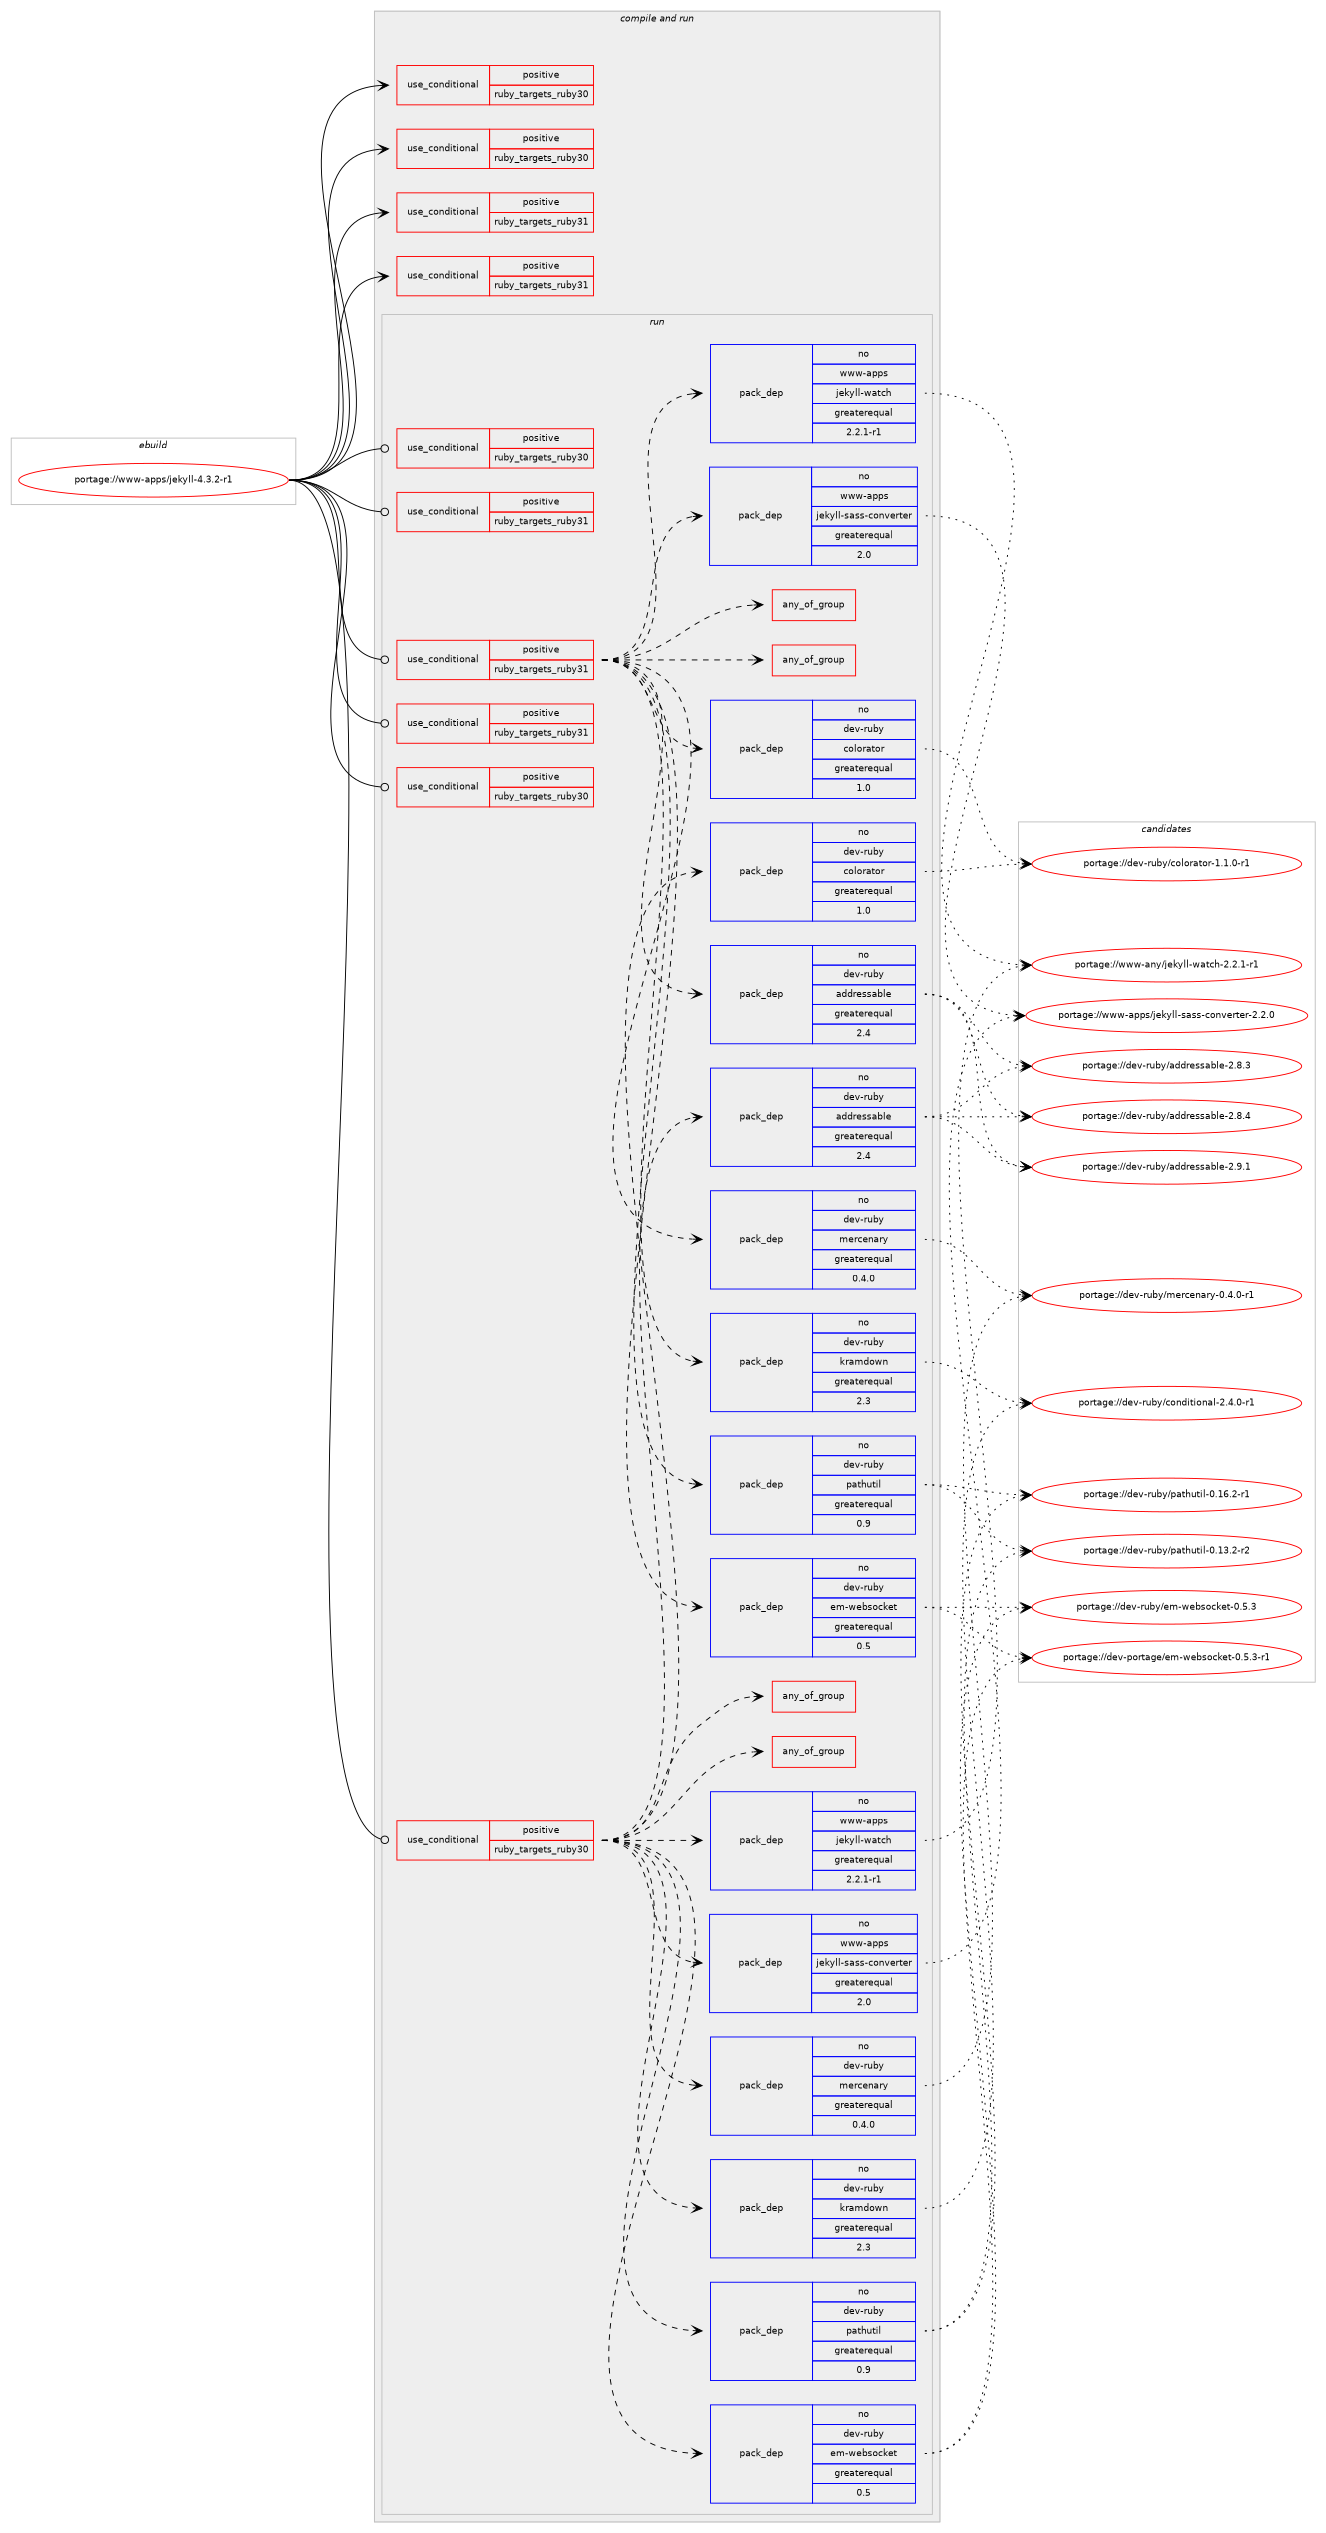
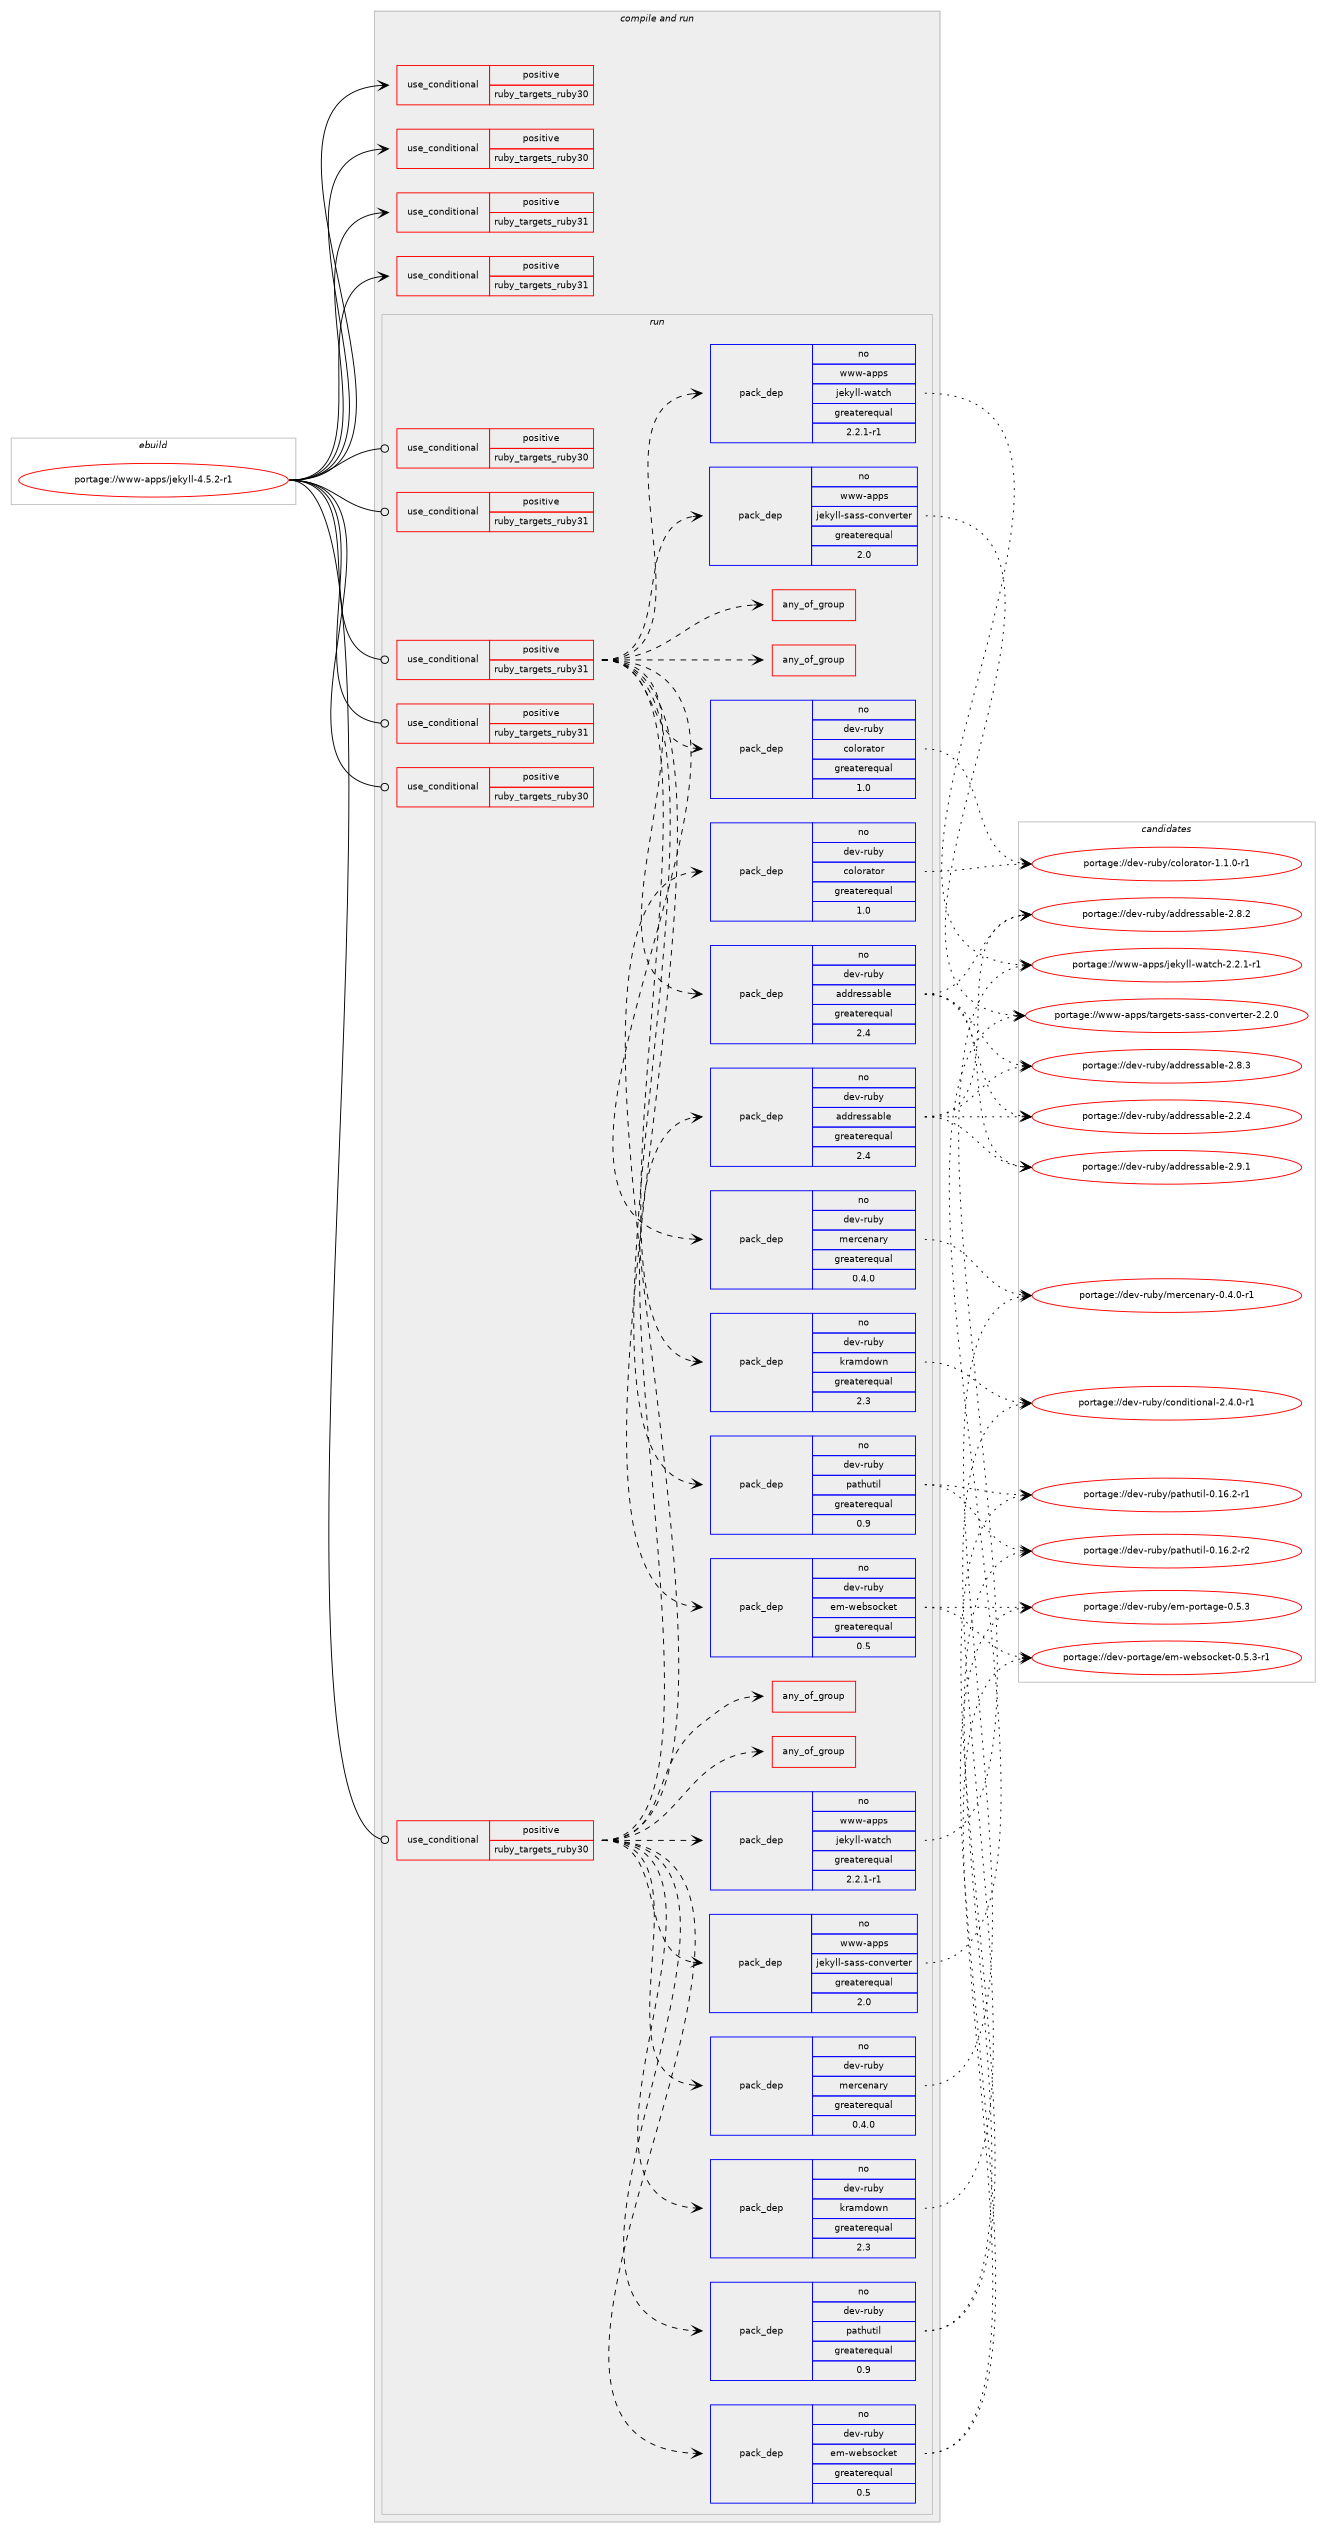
node "portage://www-apps/jekyll-4.3.2-r1": label "portage://www-apps/jekyll-4.3.2-r1" -> "portage://www-apps/jekyll-4.5.2-r1"
node "portage://dev-ruby/addressable-2.8.2": added
node "portage://www-any/jekyll-watch-2.2.1-r1": label "portage://www-any/jekyll-watch-2.2.1-r1" -> "portage://www-apps/jekyll-watch-2.2.1-r1"
node "portage://www-apps/jekyll-sass-converter-2.2.0": label "portage://www-apps/jekyll-sass-converter-2.2.0" -> "portage://www-apps/targets-sass-converter-2.2.0"
node "portage://dev-ruby/addressable-2.8.4": label "portage://dev-ruby/addressable-2.8.4" -> "portage://dev-ruby/addressable-2.2.4"
node "portage://dev-ruby/pathutil-0.13.2-r2": label "portage://dev-ruby/pathutil-0.13.2-r2" -> "portage://dev-ruby/pathutil-0.16.2-r2"
node "portage://dev-ruby/em-websocket-0.5.3": label "portage://dev-ruby/em-websocket-0.5.3" -> "portage://dev-ruby/em-portage-0.5.3"
